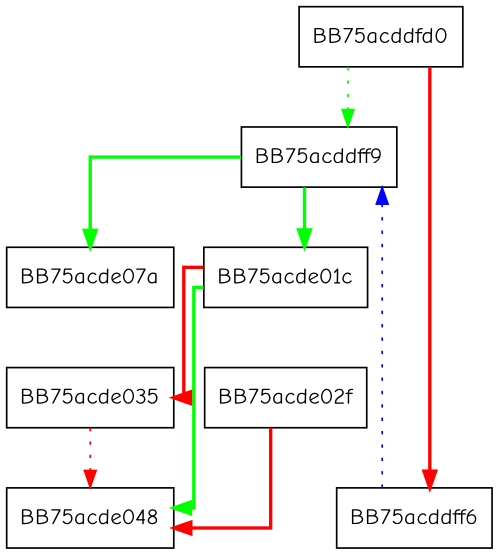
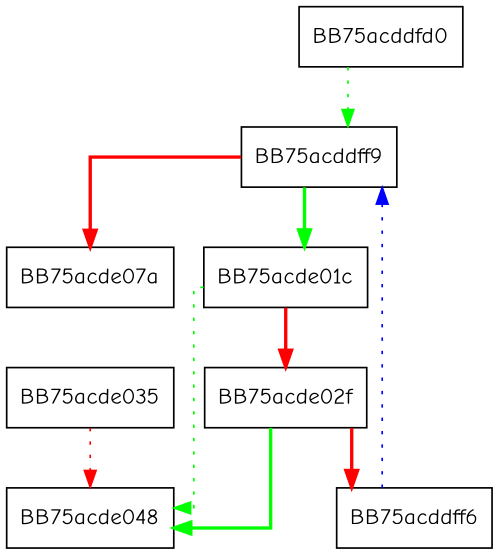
edge "BB75acddff9" -> "BB75acde07a": color green -> red
edge "BB75acddfd0" -> "BB75acddff6": now "BB75acde02f" -> "BB75acddff6"
edge "BB75acde01c" -> "BB75acde035": now "BB75acde01c" -> "BB75acde02f"
edge "BB75acde01c" -> "BB75acde048": style bold -> dotted
edge "BB75acde02f" -> "BB75acde048": color red -> green
